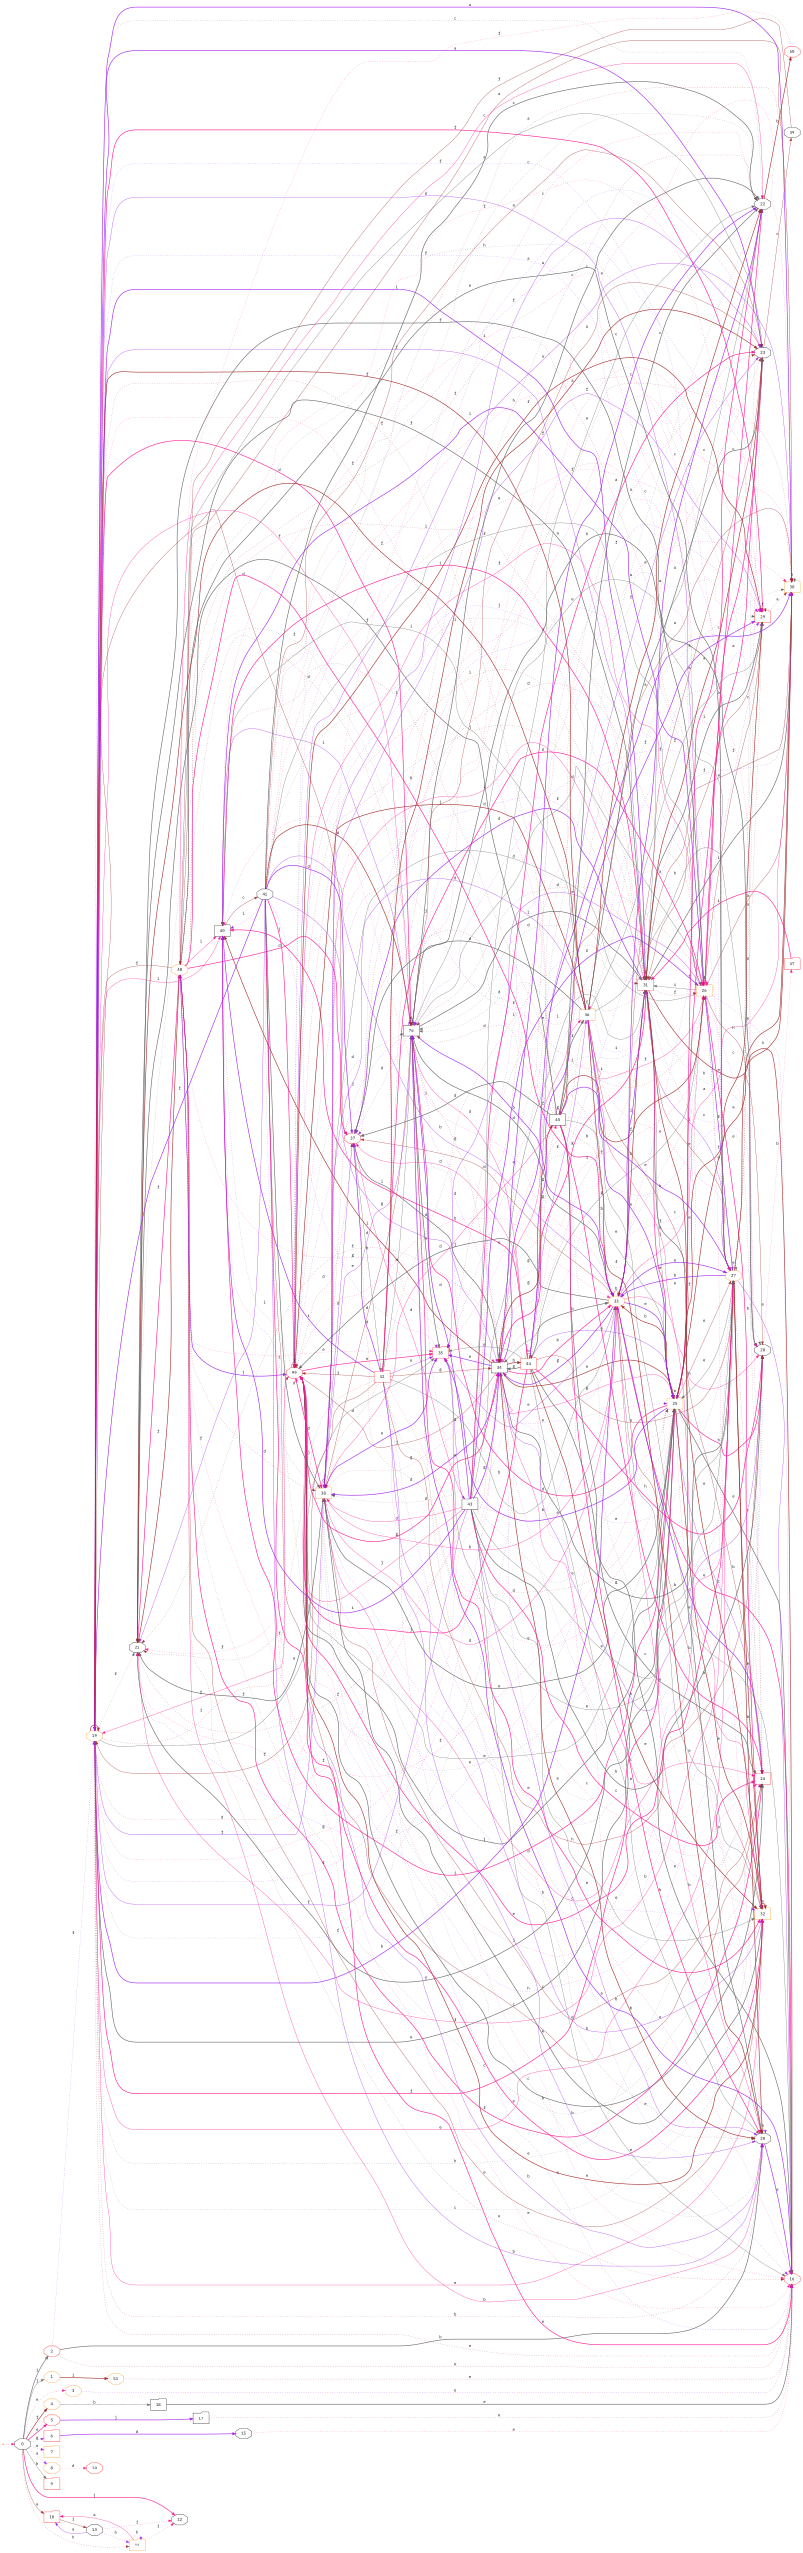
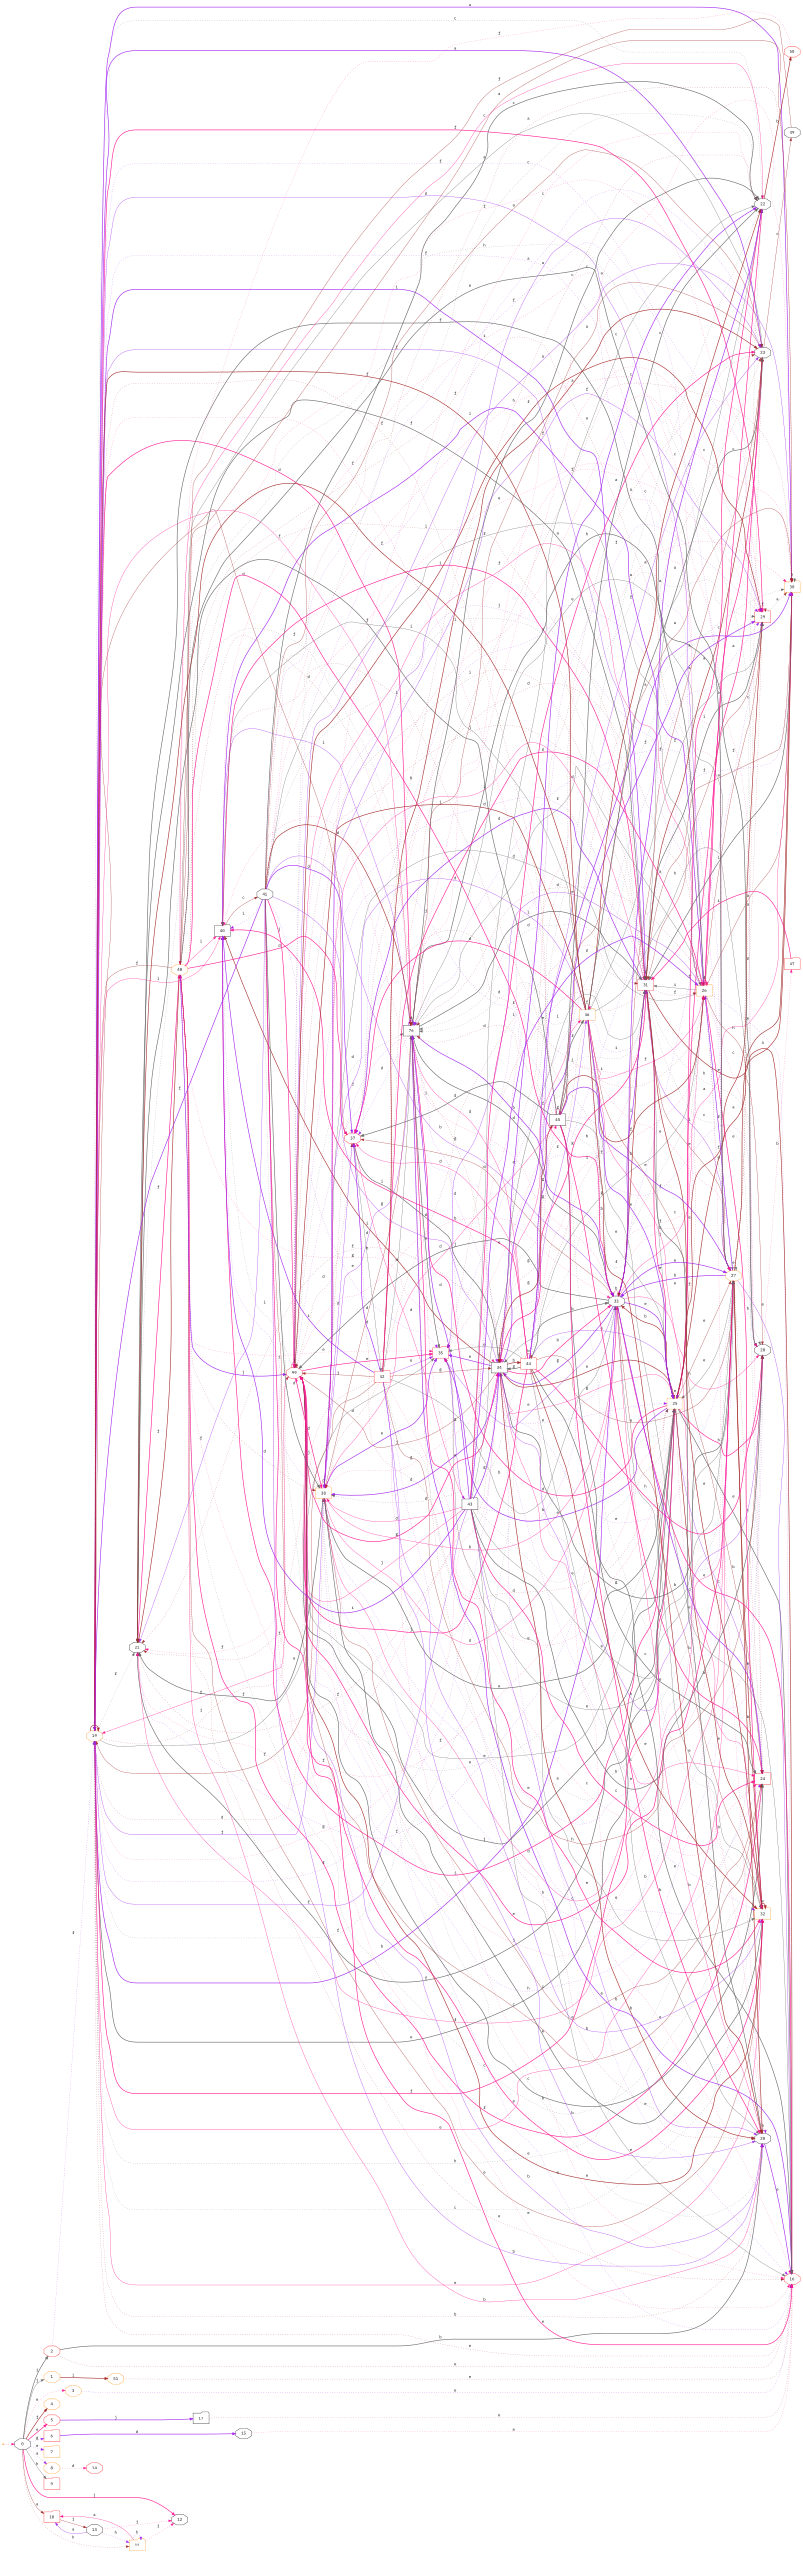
edge "46" -> "37": color gray40 -> deeppink
edge "45" -> "28": label "h" -> "f"
node "33": color darkorange -> black
node "18": removed
